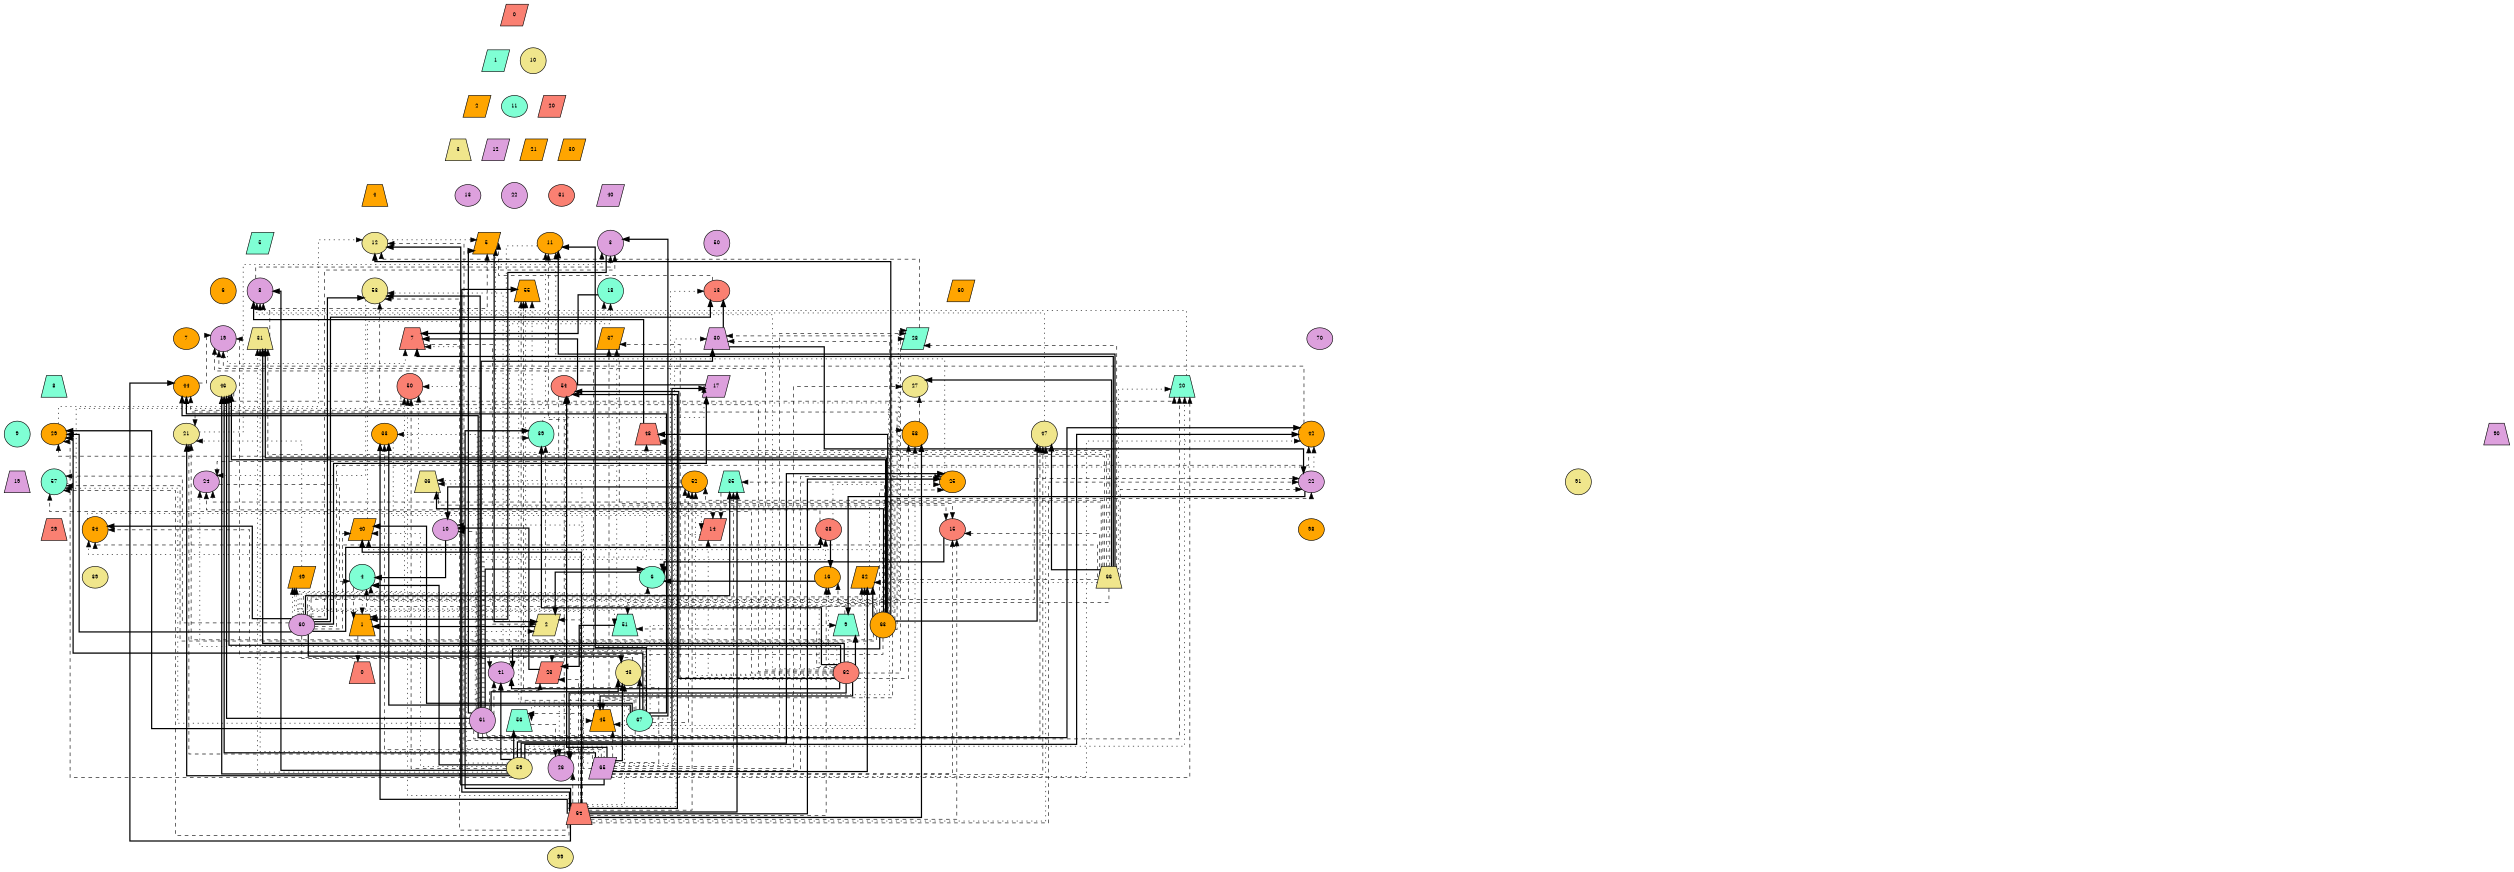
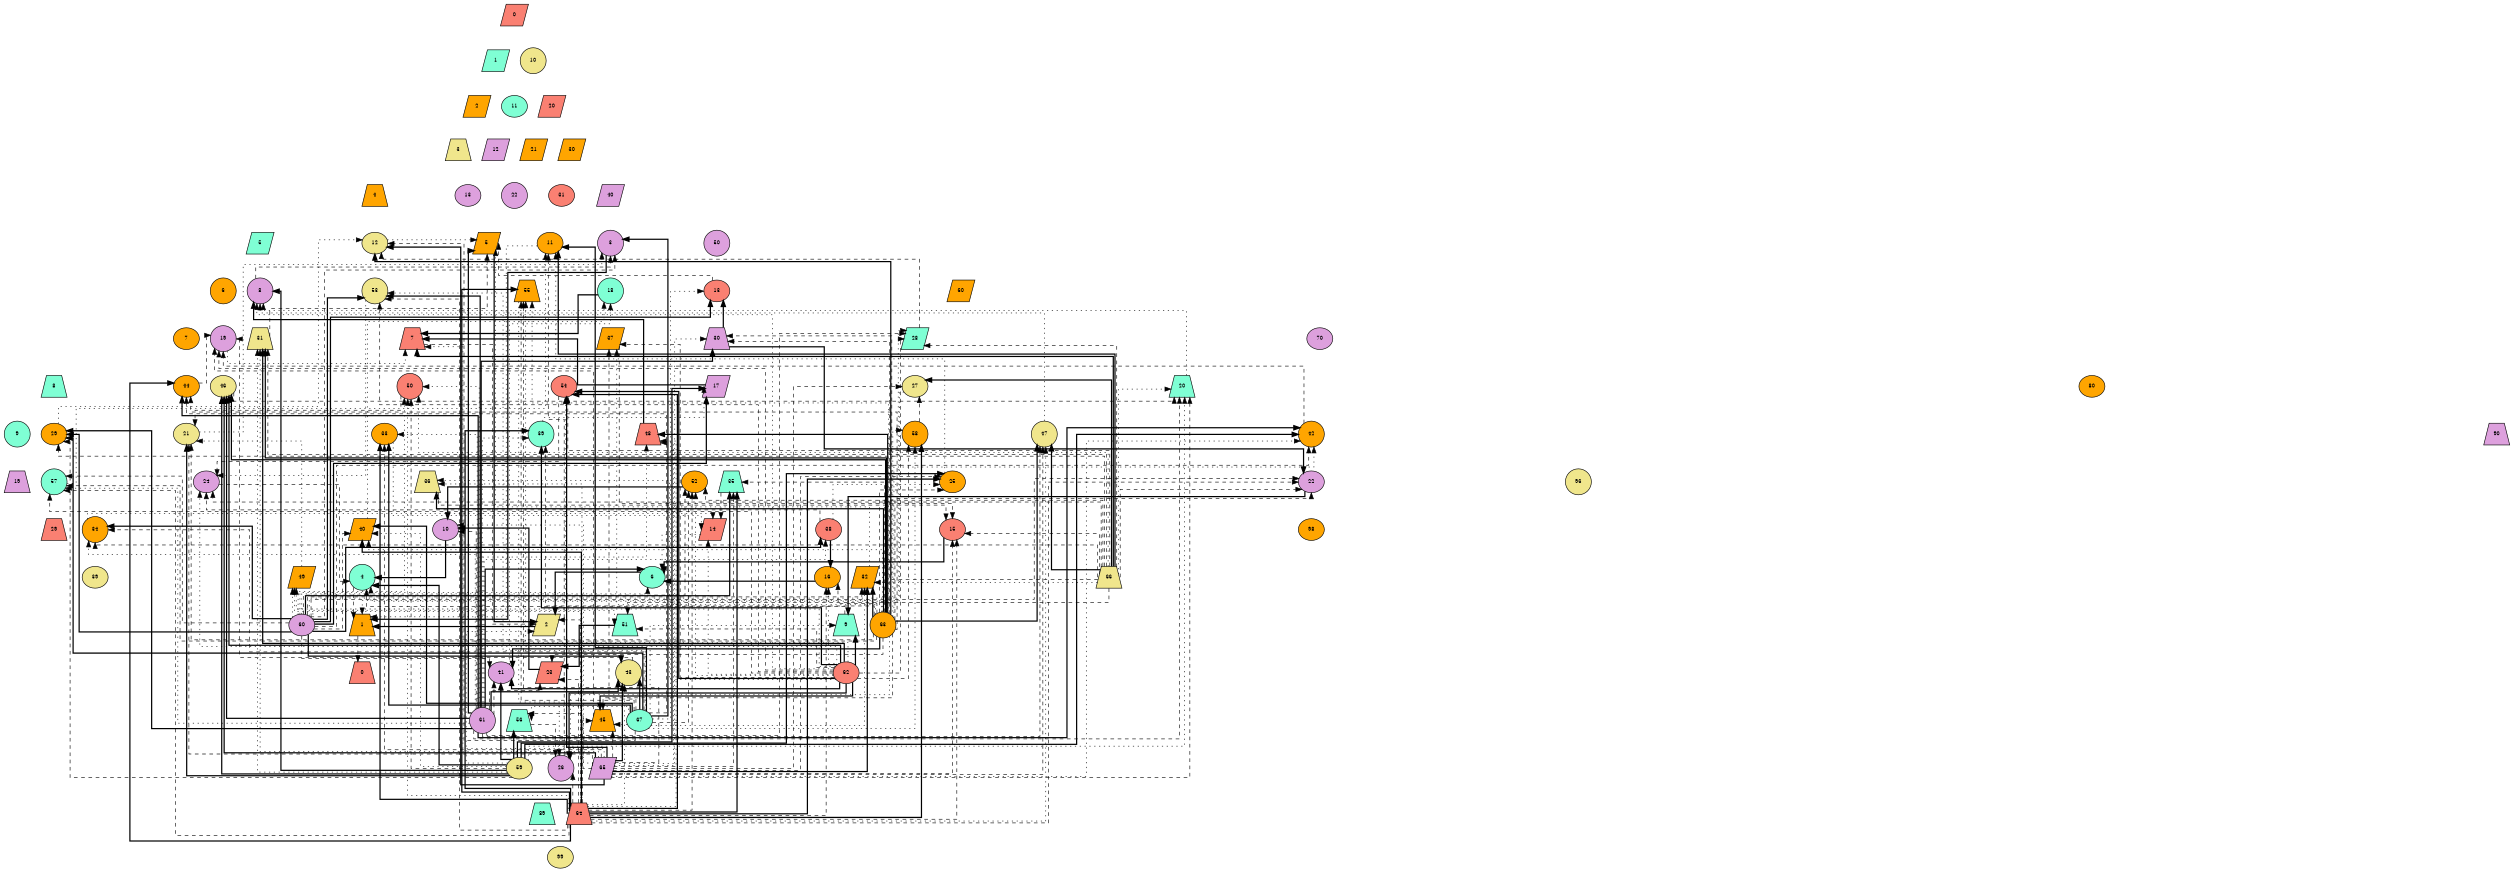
node "80": added
edge "67" -> "44": style bold -> dashed
node "91": label "91" -> "96"
node "89": added
